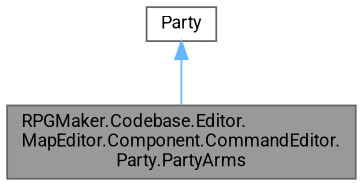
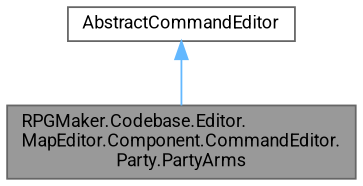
node "Party": label "Party" -> "AbstractCommandEditor"
